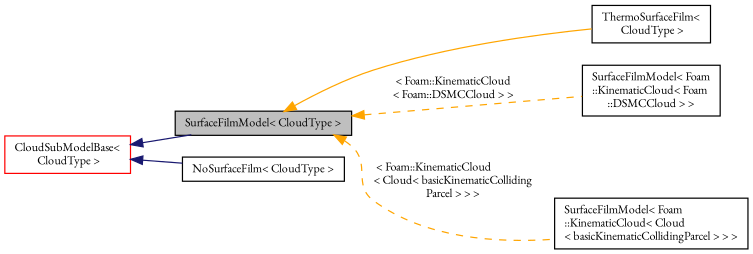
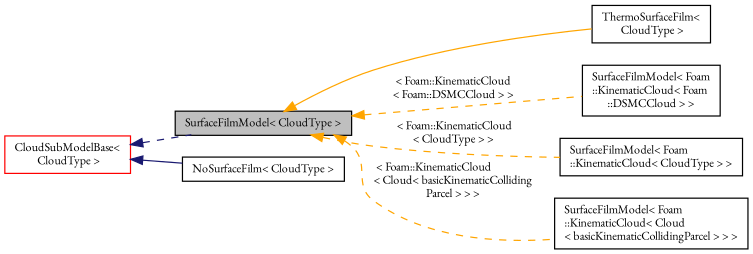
edge "SurfaceFilmModel< CloudType >" -> "CloudSubModelBase< CloudType >": style solid -> dashed
node "SurfaceFilmModel< Foam ::KinematicCloud< CloudType > >": added
